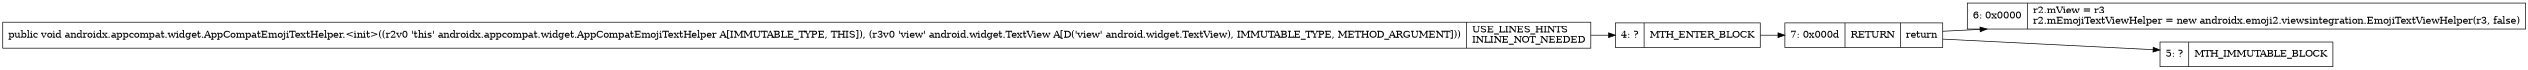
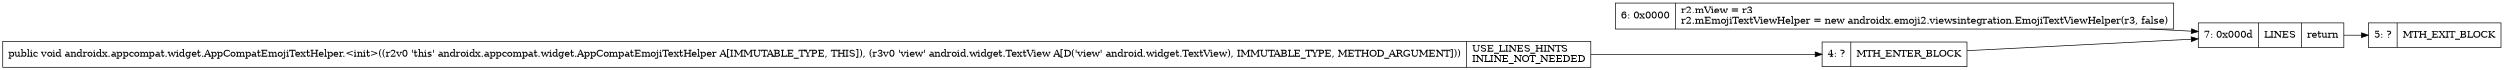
edge "7: 0x000d" -> "6: 0x0000": reversed
node "7: 0x000d": text "RETURN" -> "LINES"
node "5: ?": text "MTH_IMMUTABLE_BLOCK" -> "MTH_EXIT_BLOCK"
